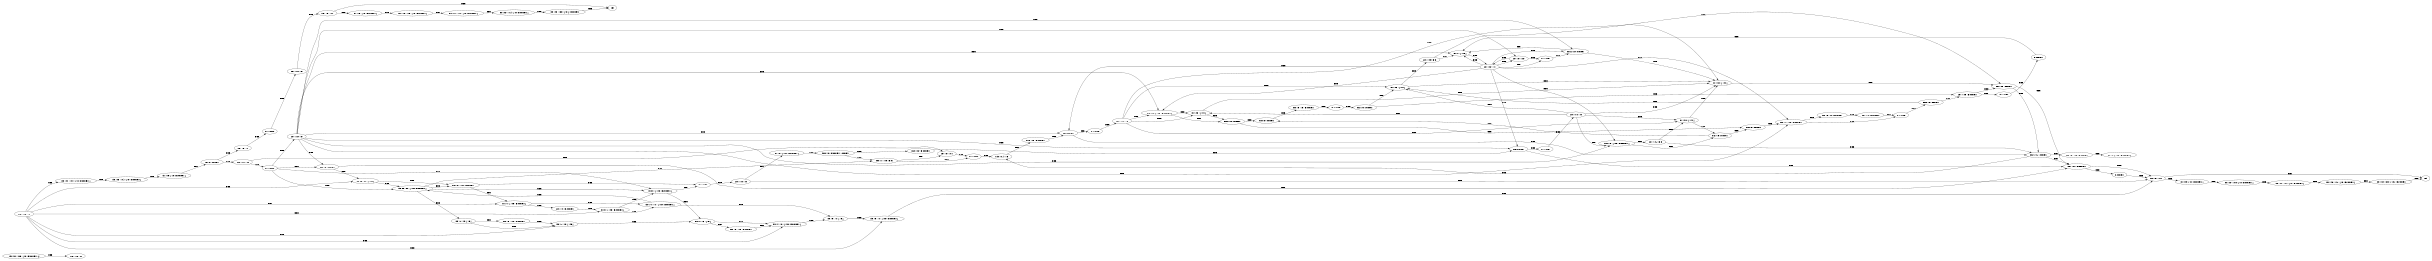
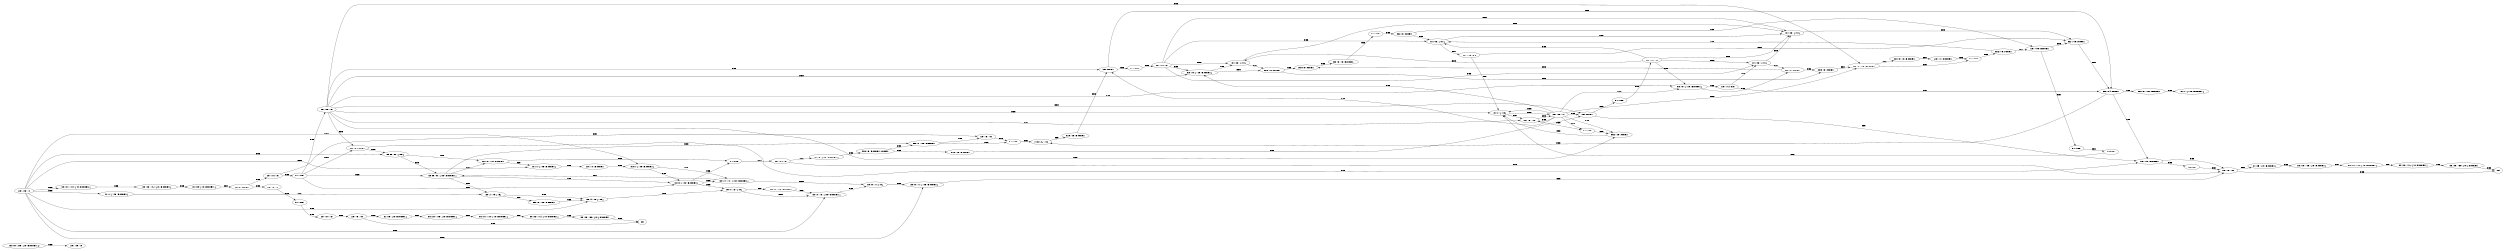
edge "cbnz x19 , address" -> "str w23 , [ x21 ]": removed, label "CFG"
edge "ldr x1 , [ x19 ]" -> "mov x0 , x19": added, label "CFG"
edge "cbz w25 , address" -> "mov x22 , # address": removed, label "CFG"
node "add x1 , x29 , # ldr": label "add x1 , x29 , # ldr" -> "add x1 , x29 , # address"
node "str x6 , [ x20 , # address ]": added
edge "ldr w1 , [ x20 , # address ]" -> "stp w2 , w1 , [ x29 , # address ]": now "str d1 , [ x29 , # address ]" -> "stp w2 , w1 , [ x29 , # address ]"
